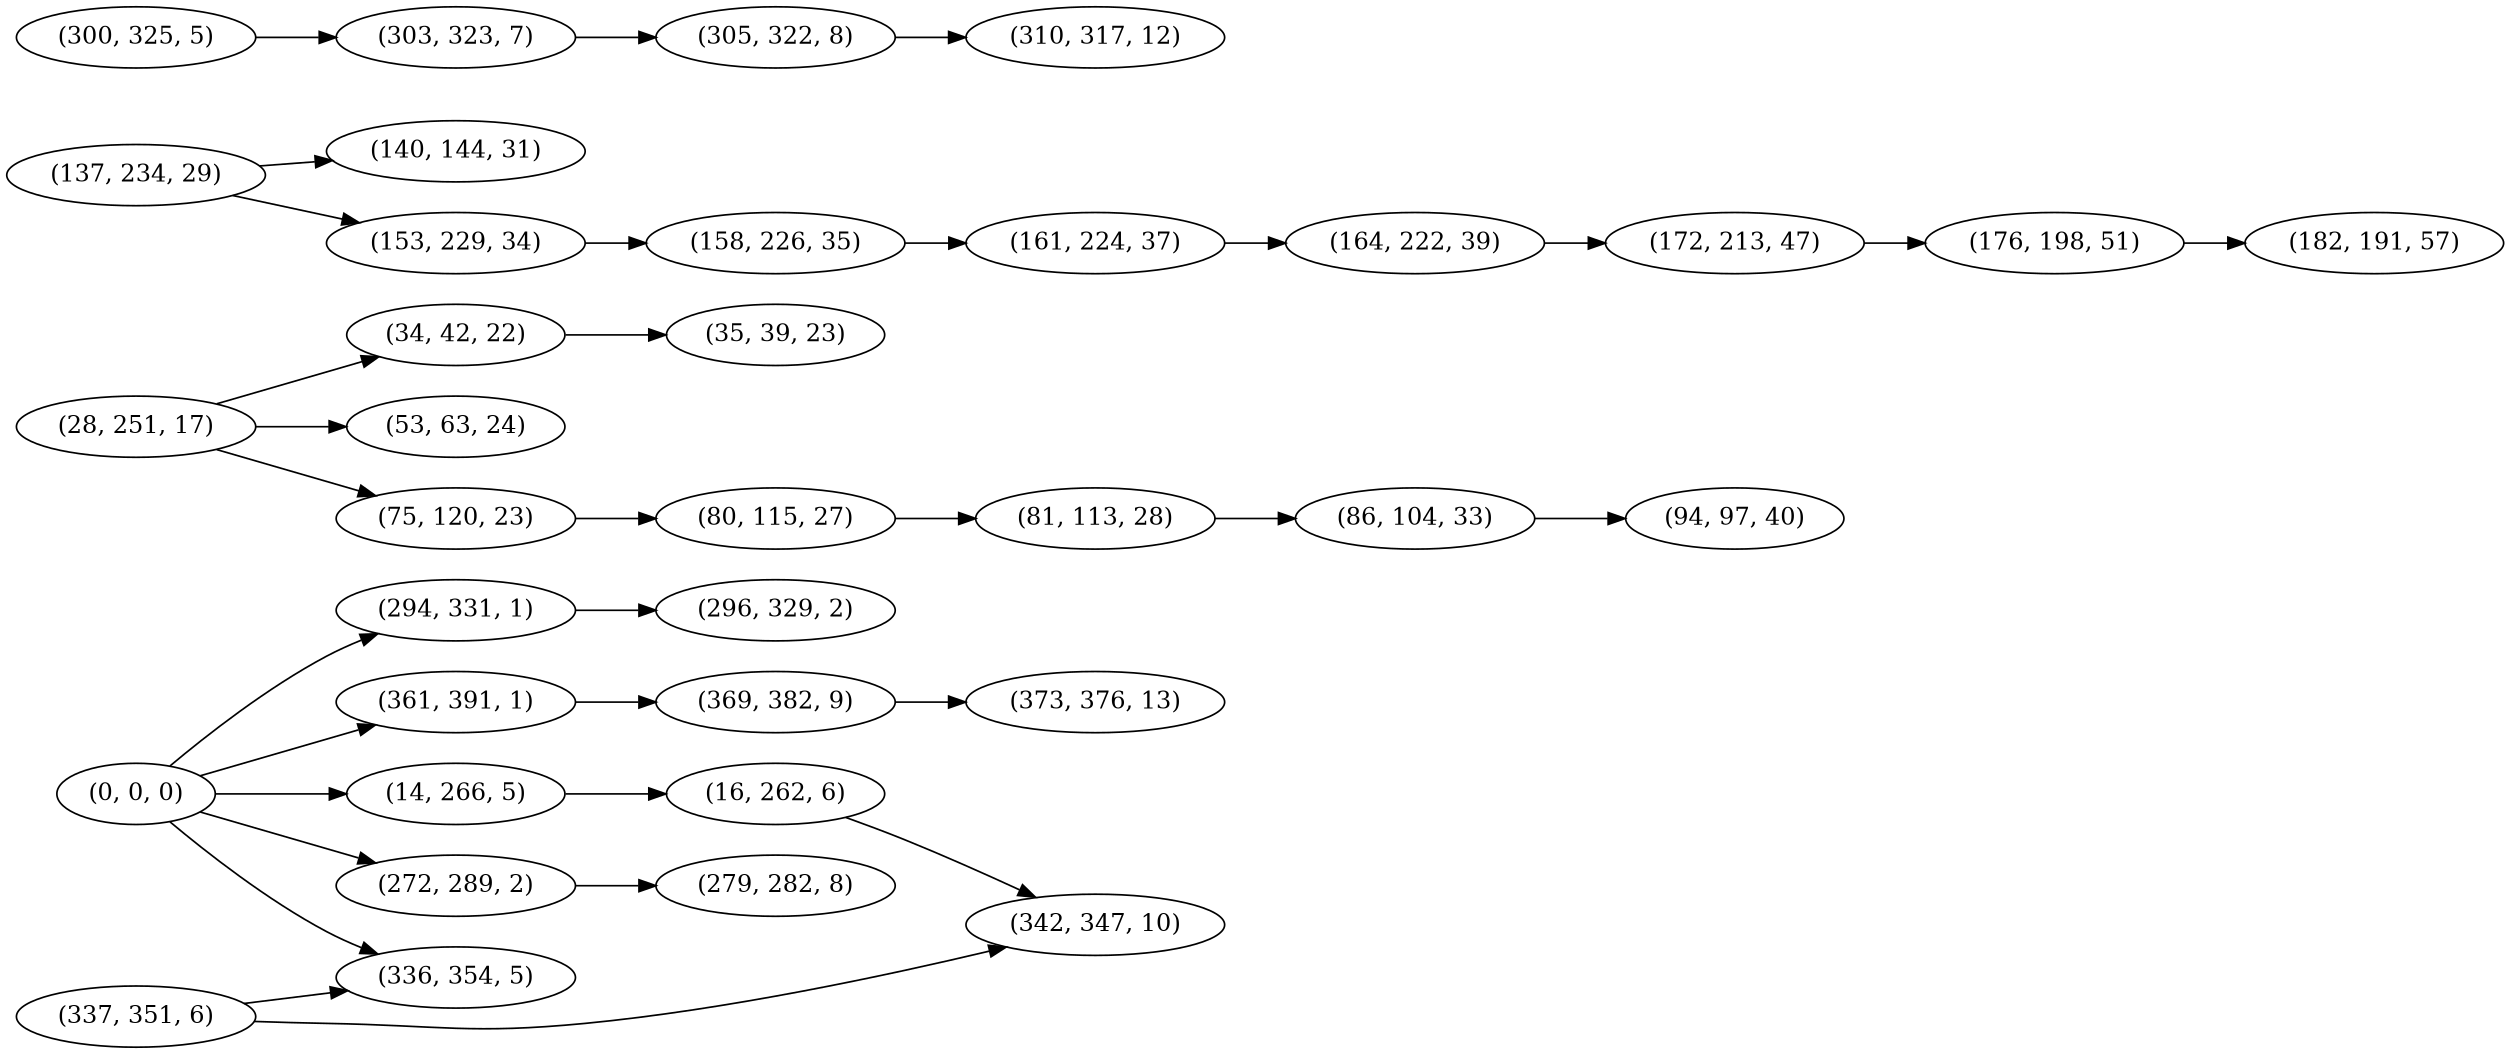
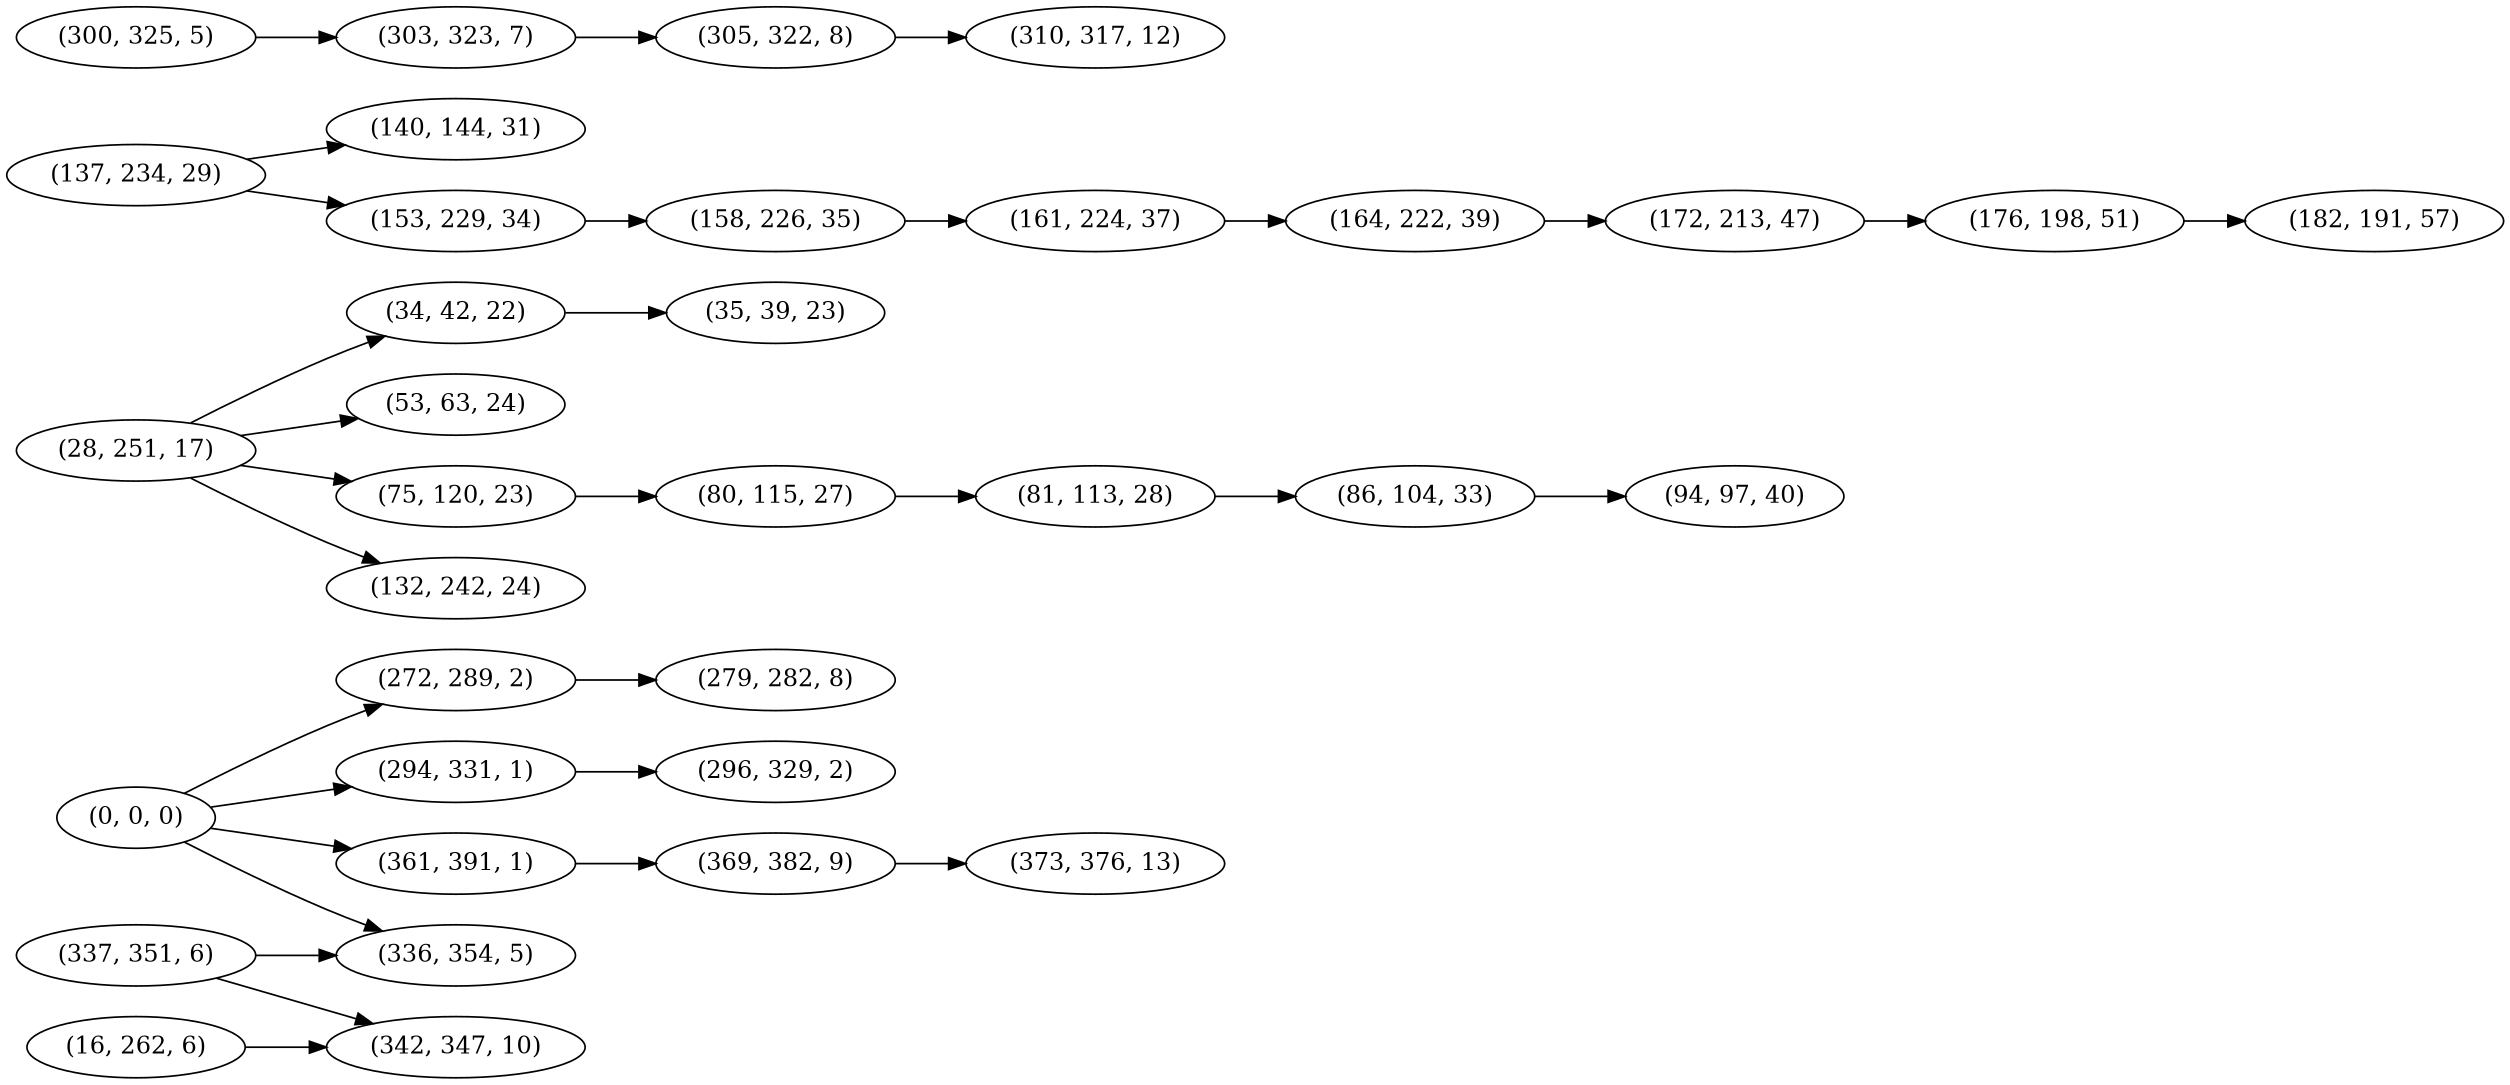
node "(132, 242, 24)": added
node "(14, 266, 5)": removed
